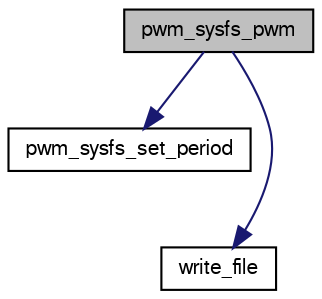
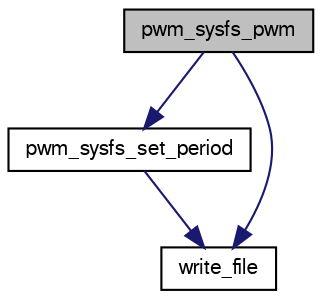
edge "pwm_sysfs_set_period" -> "write_file": added
